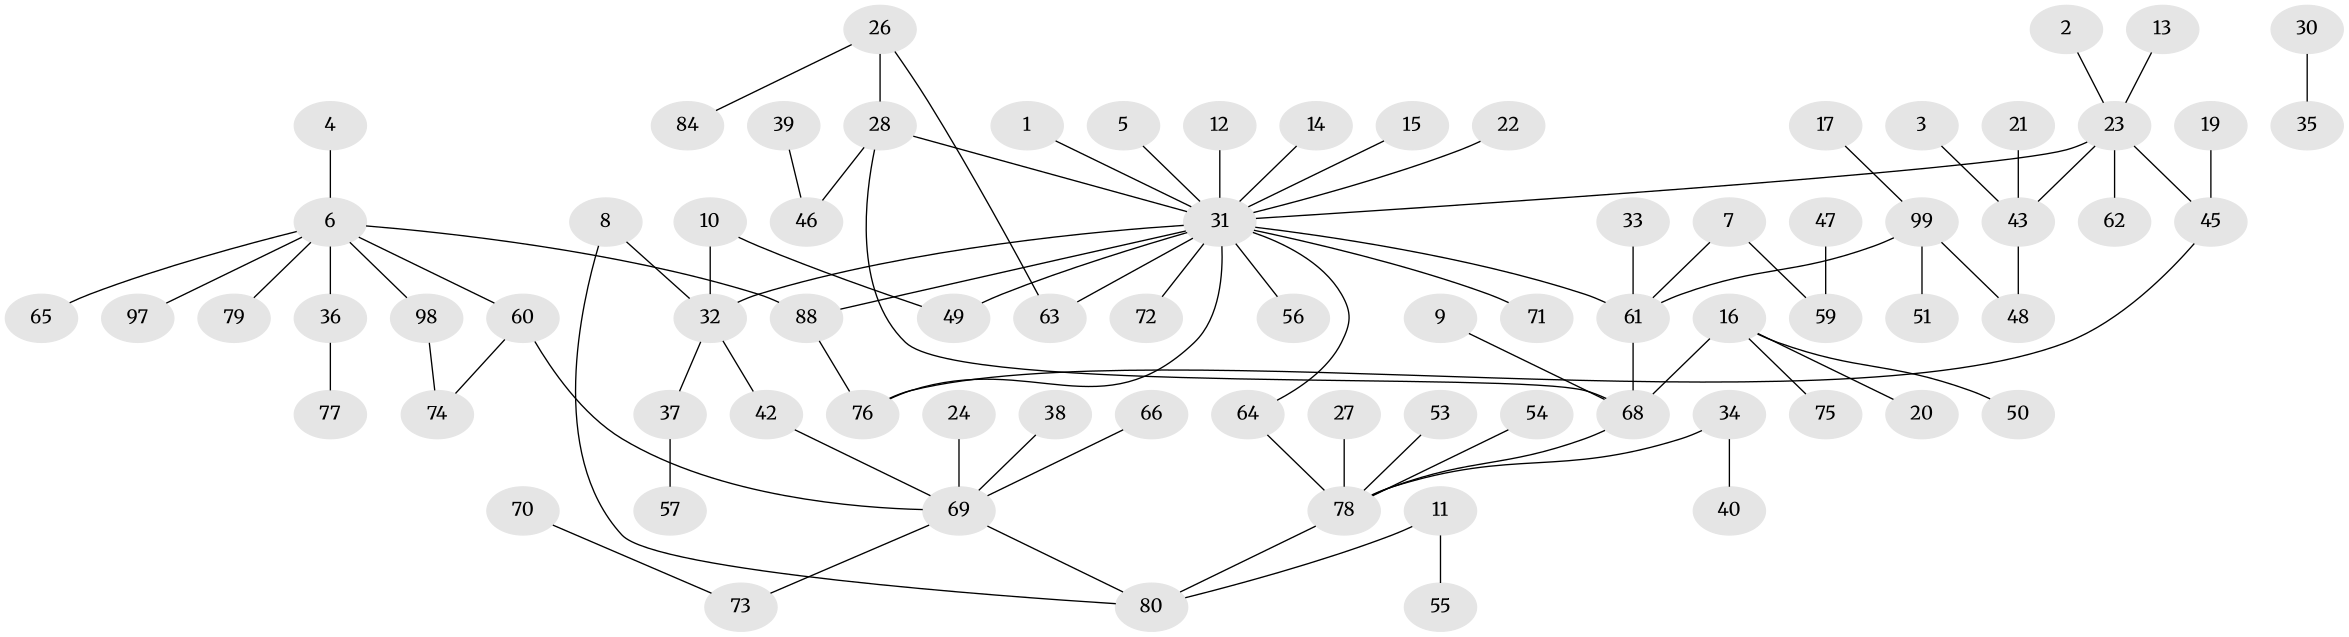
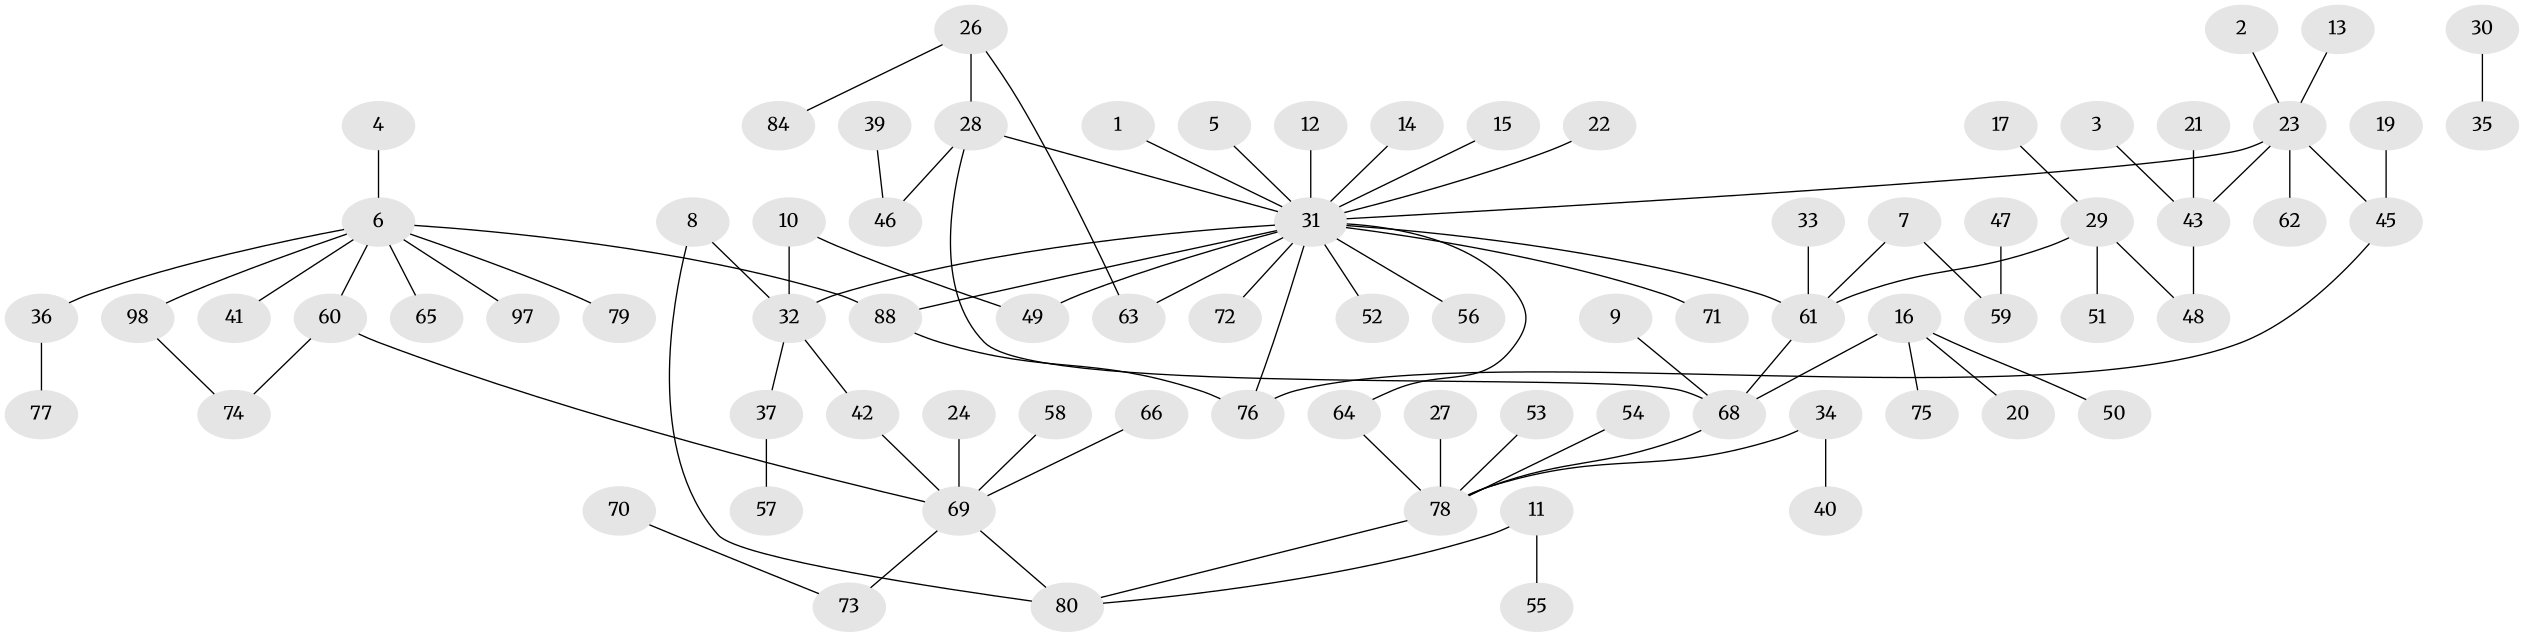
node "99": label "99" -> "29"
node "41": added
node "52": added
node "38": label "38" -> "58"
